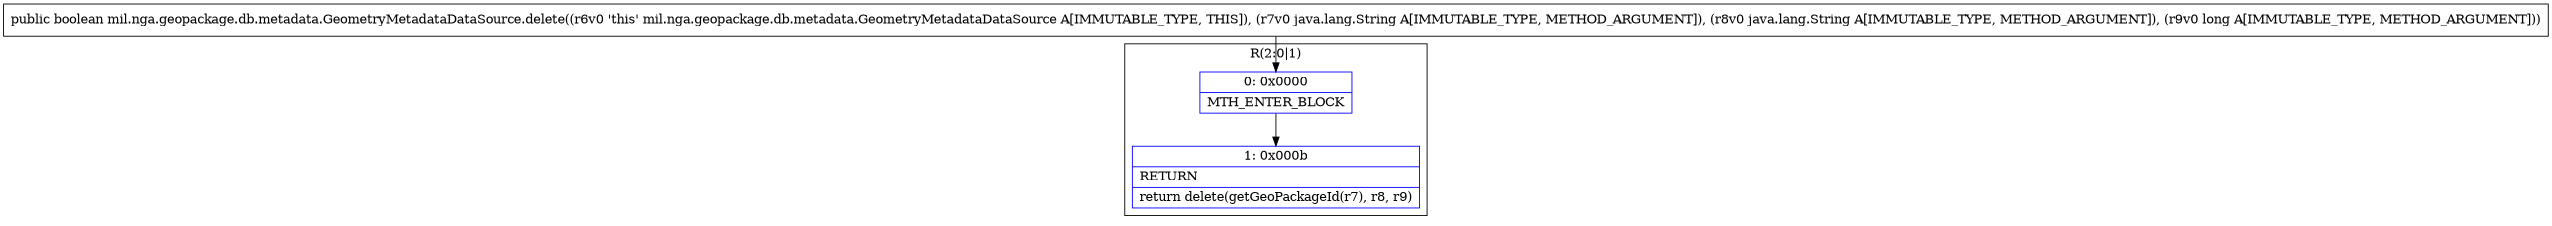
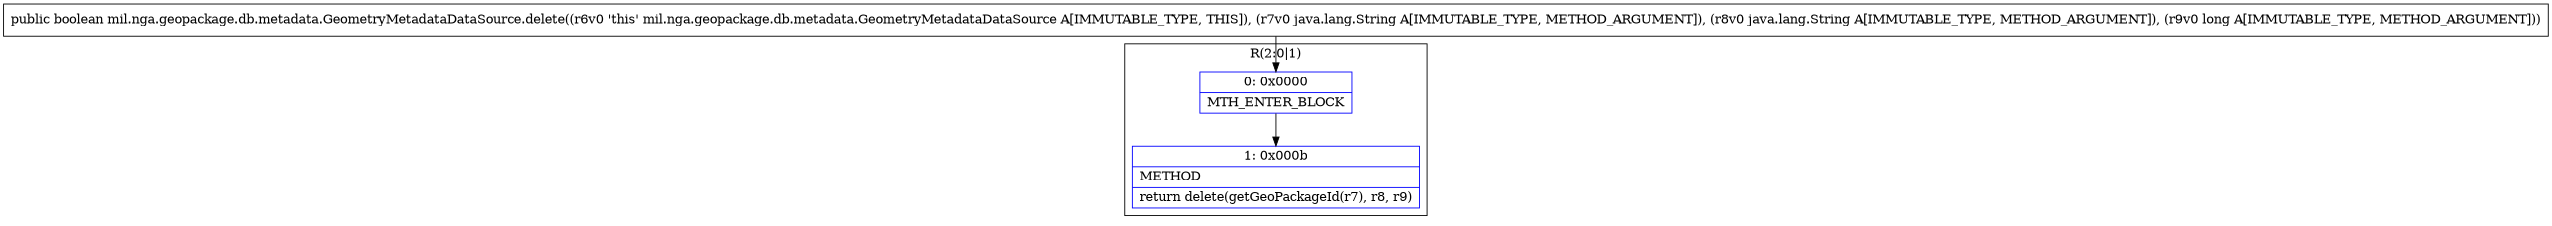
node "1: 0x000b": text "RETURN" -> "METHOD"
